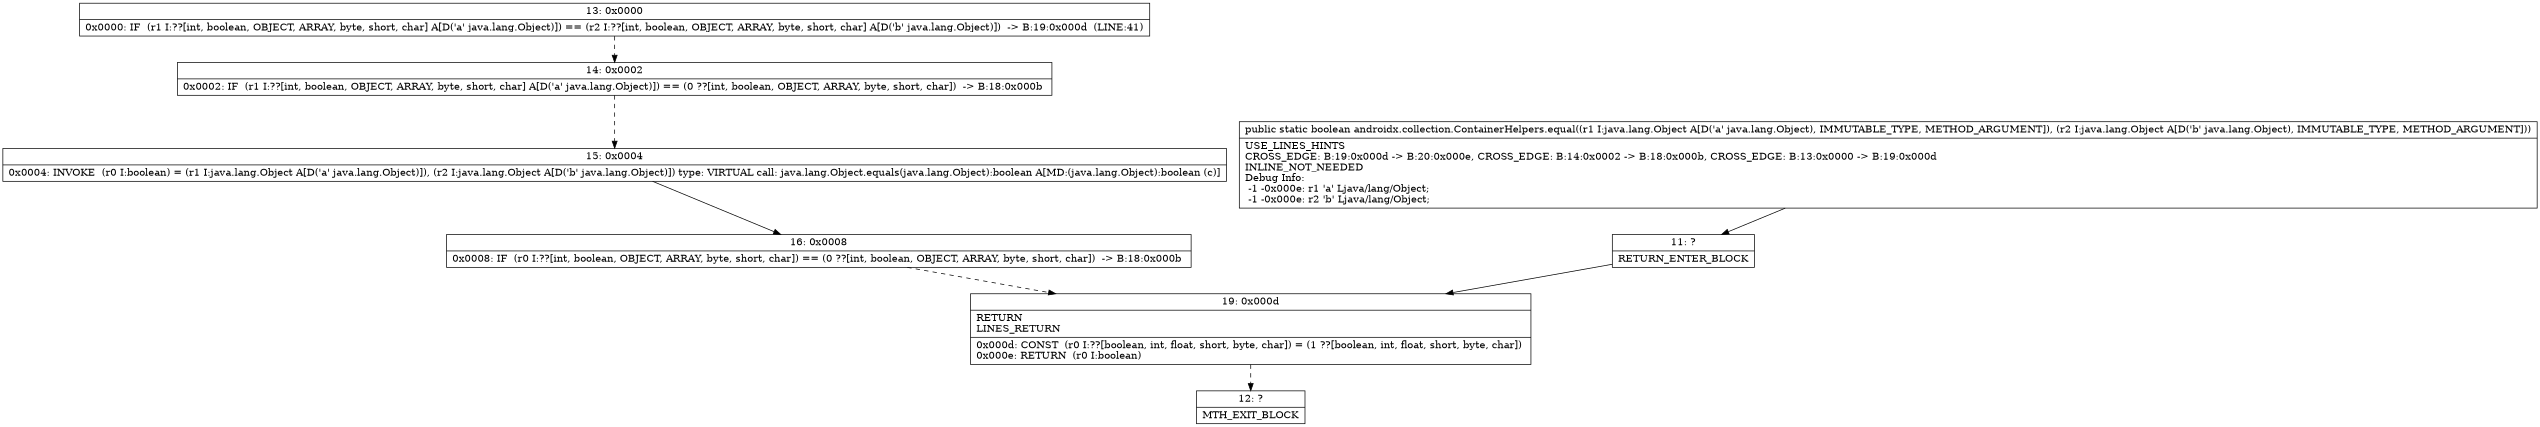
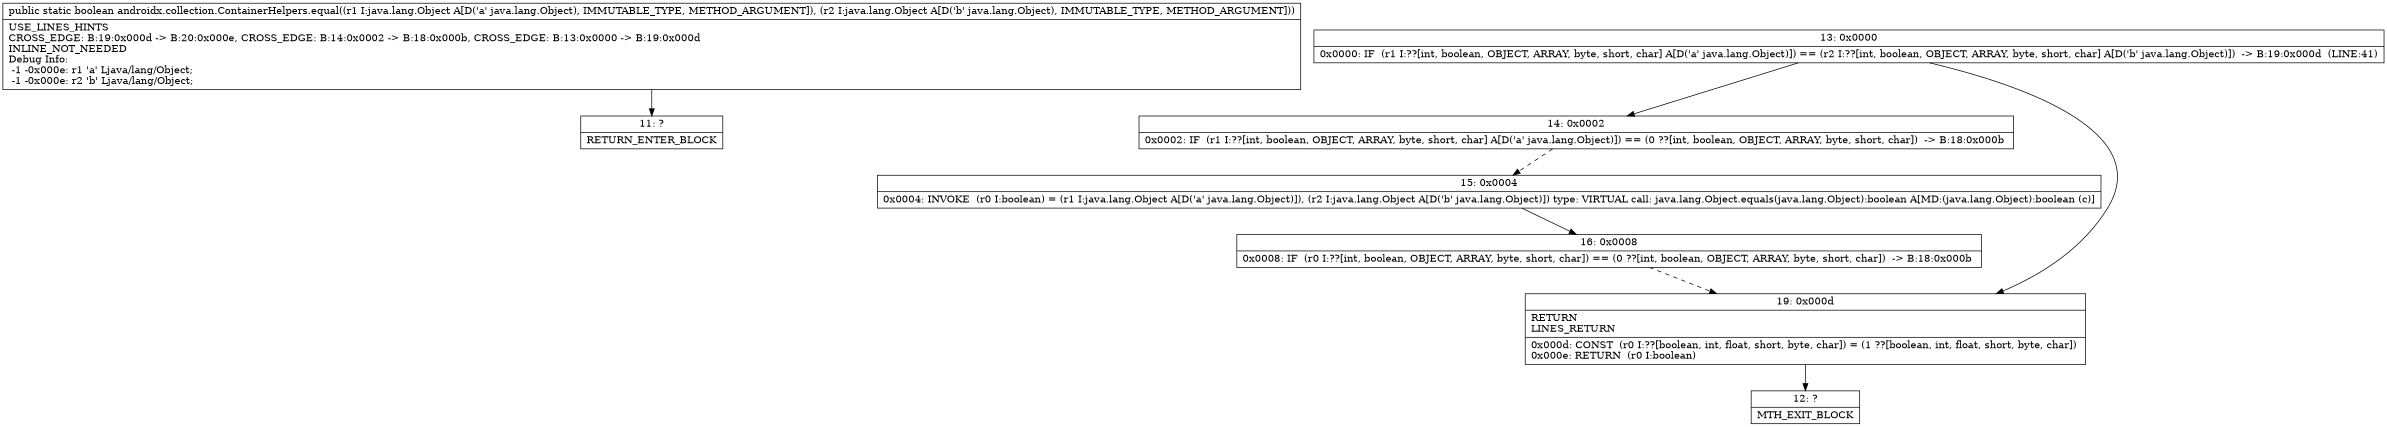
edge "13: 0x0000" -> "14: 0x0002": style dashed -> solid
edge "11: ?" -> "19: 0x000d": now "13: 0x0000" -> "19: 0x000d"
edge "19: 0x000d" -> "12: ?": style dashed -> solid
